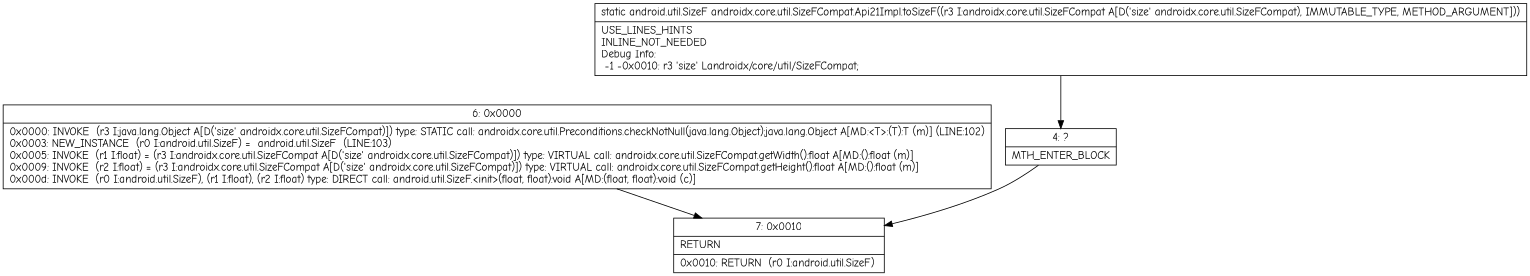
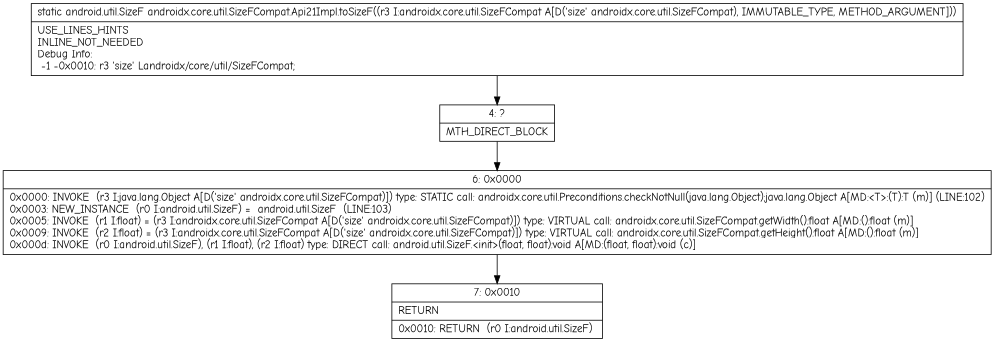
node "4: ?": text "MTH_ENTER_BLOCK" -> "MTH_DIRECT_BLOCK"
edge "4: ?" -> "7: 0x0010": now "4: ?" -> "6: 0x0000"
